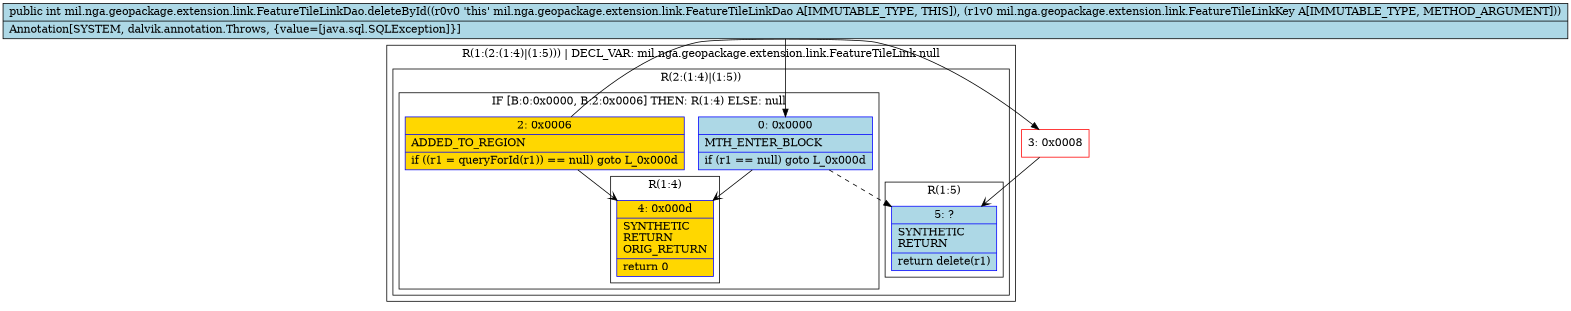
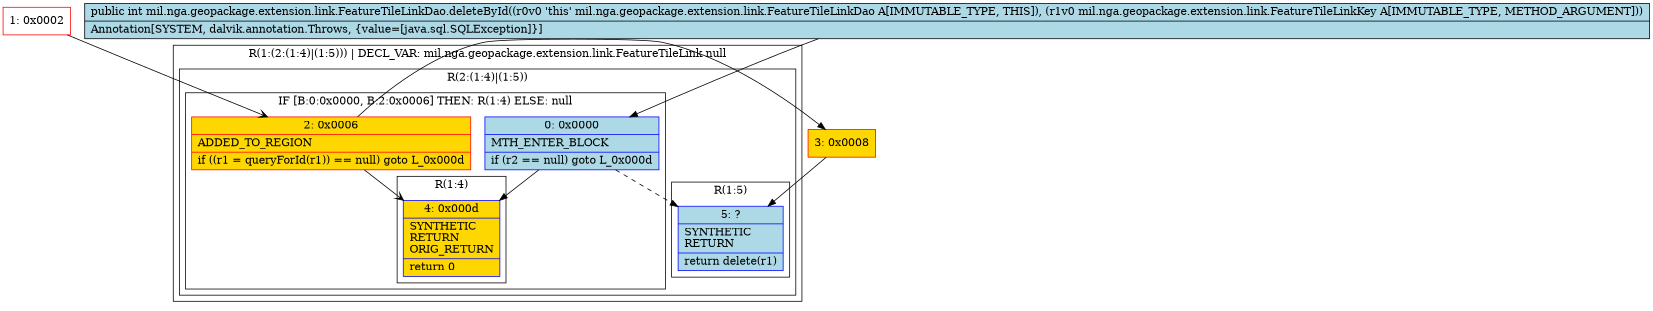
node "1: 0x0002": added
node "2: 0x0006": color blue -> red
node "3: 0x0008": fillcolor white -> gold
node "0: 0x0000": text "if (r1 == null) goto L_0x000d" -> "if (r2 == null) goto L_0x000d"
edge "3: 0x0008" -> "5: ?": arrowhead vee -> normal
edge "0: 0x0000" -> "4: 0x000d": arrowhead vee -> normal
